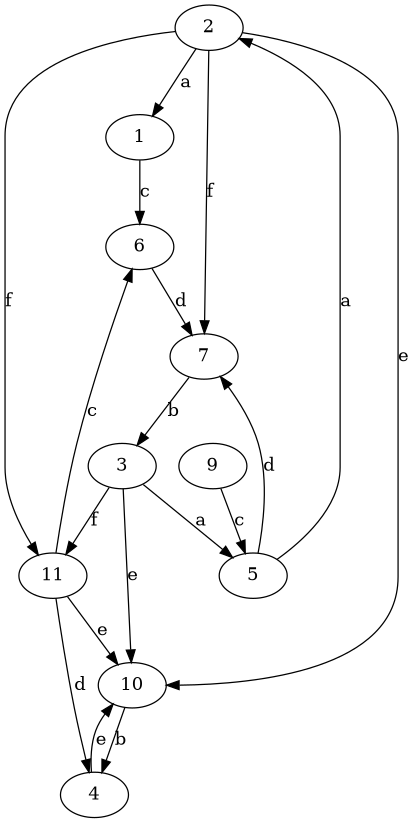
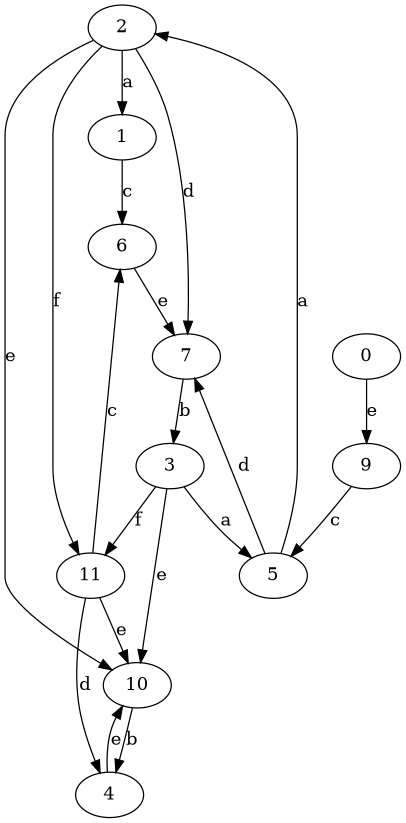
edge "2" -> "7": label "f" -> "d"
edge "6" -> "7": label "d" -> "e"
node "0": added
